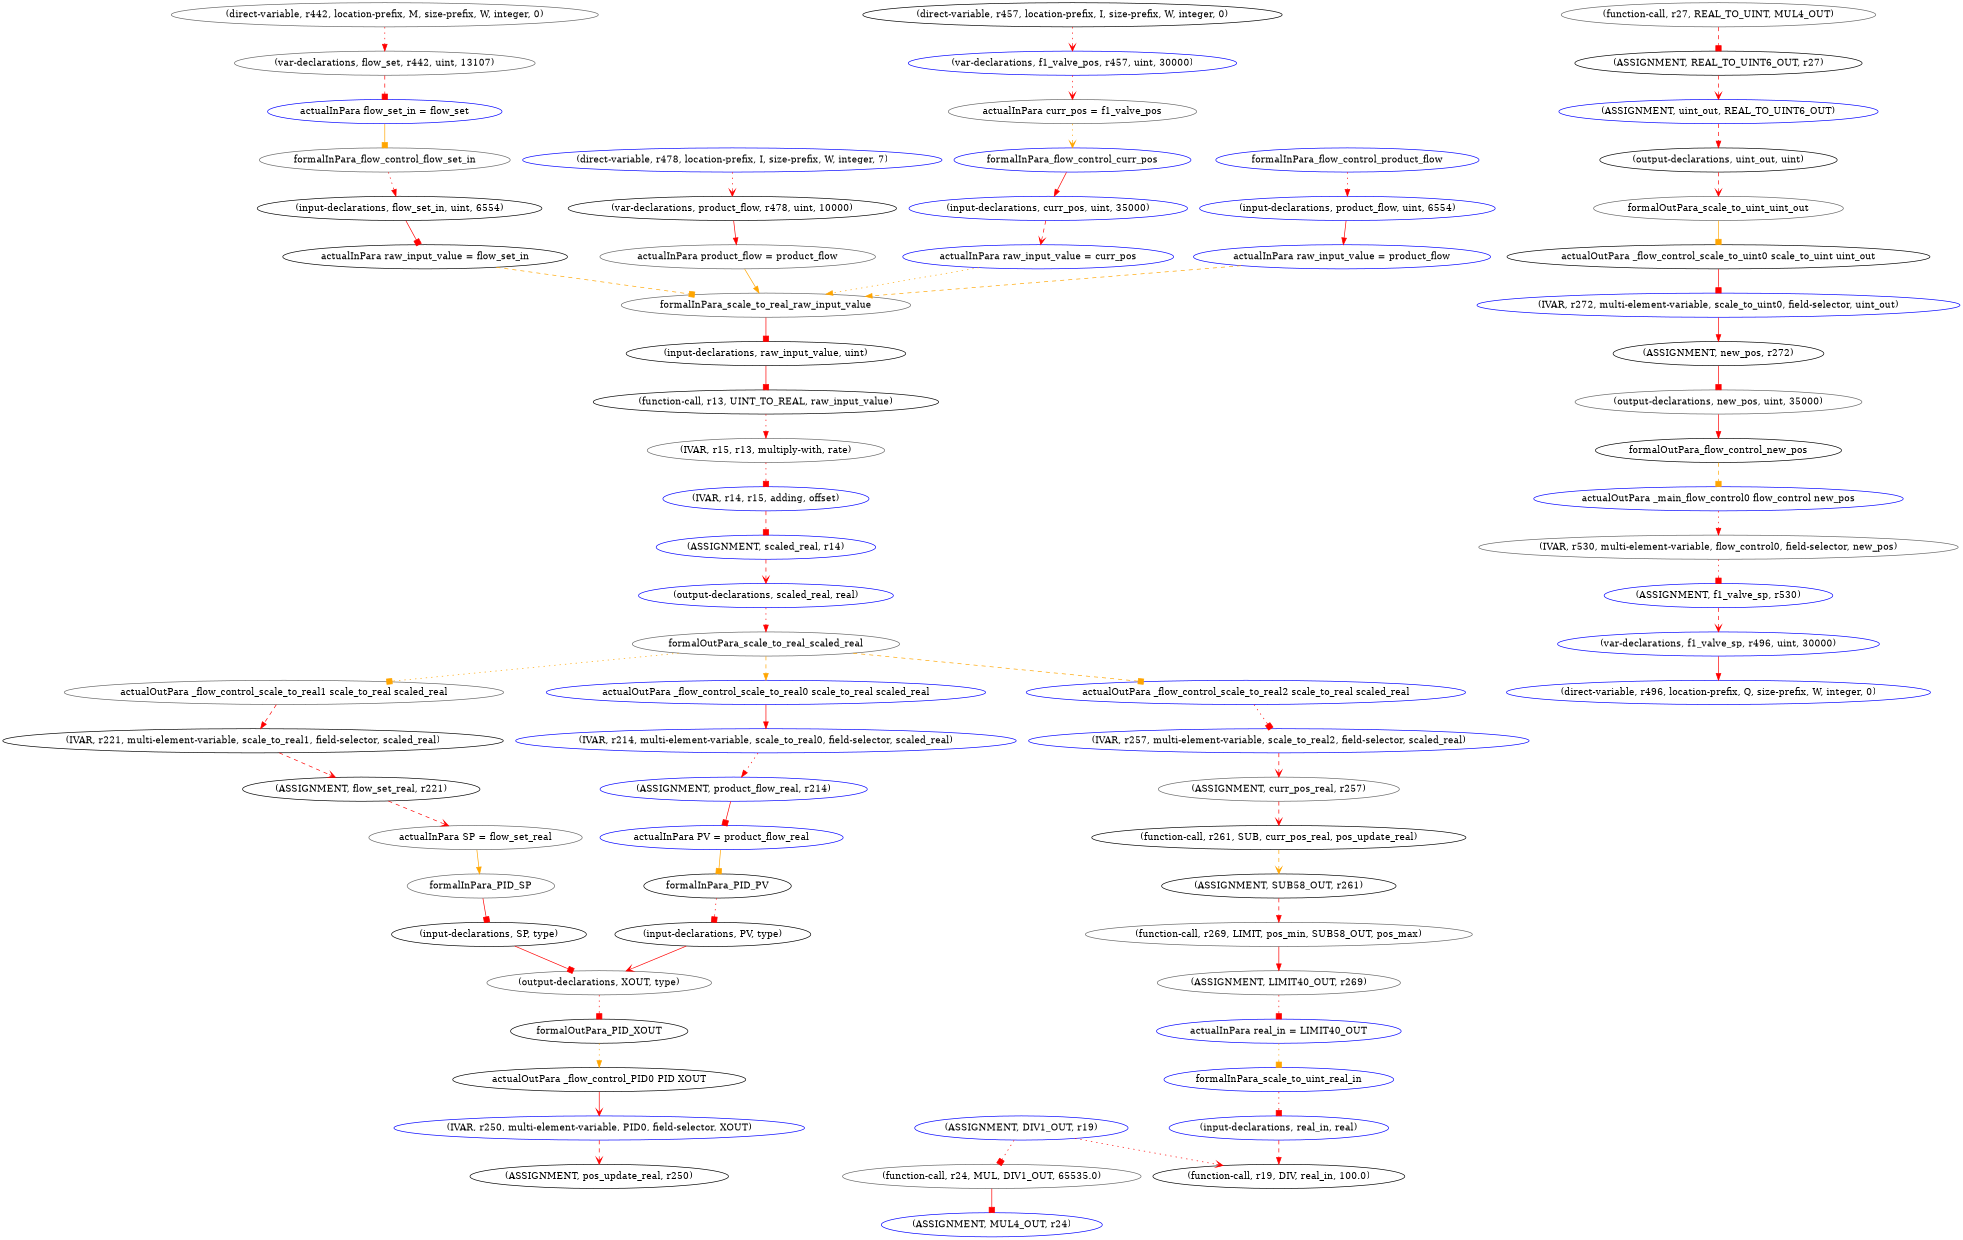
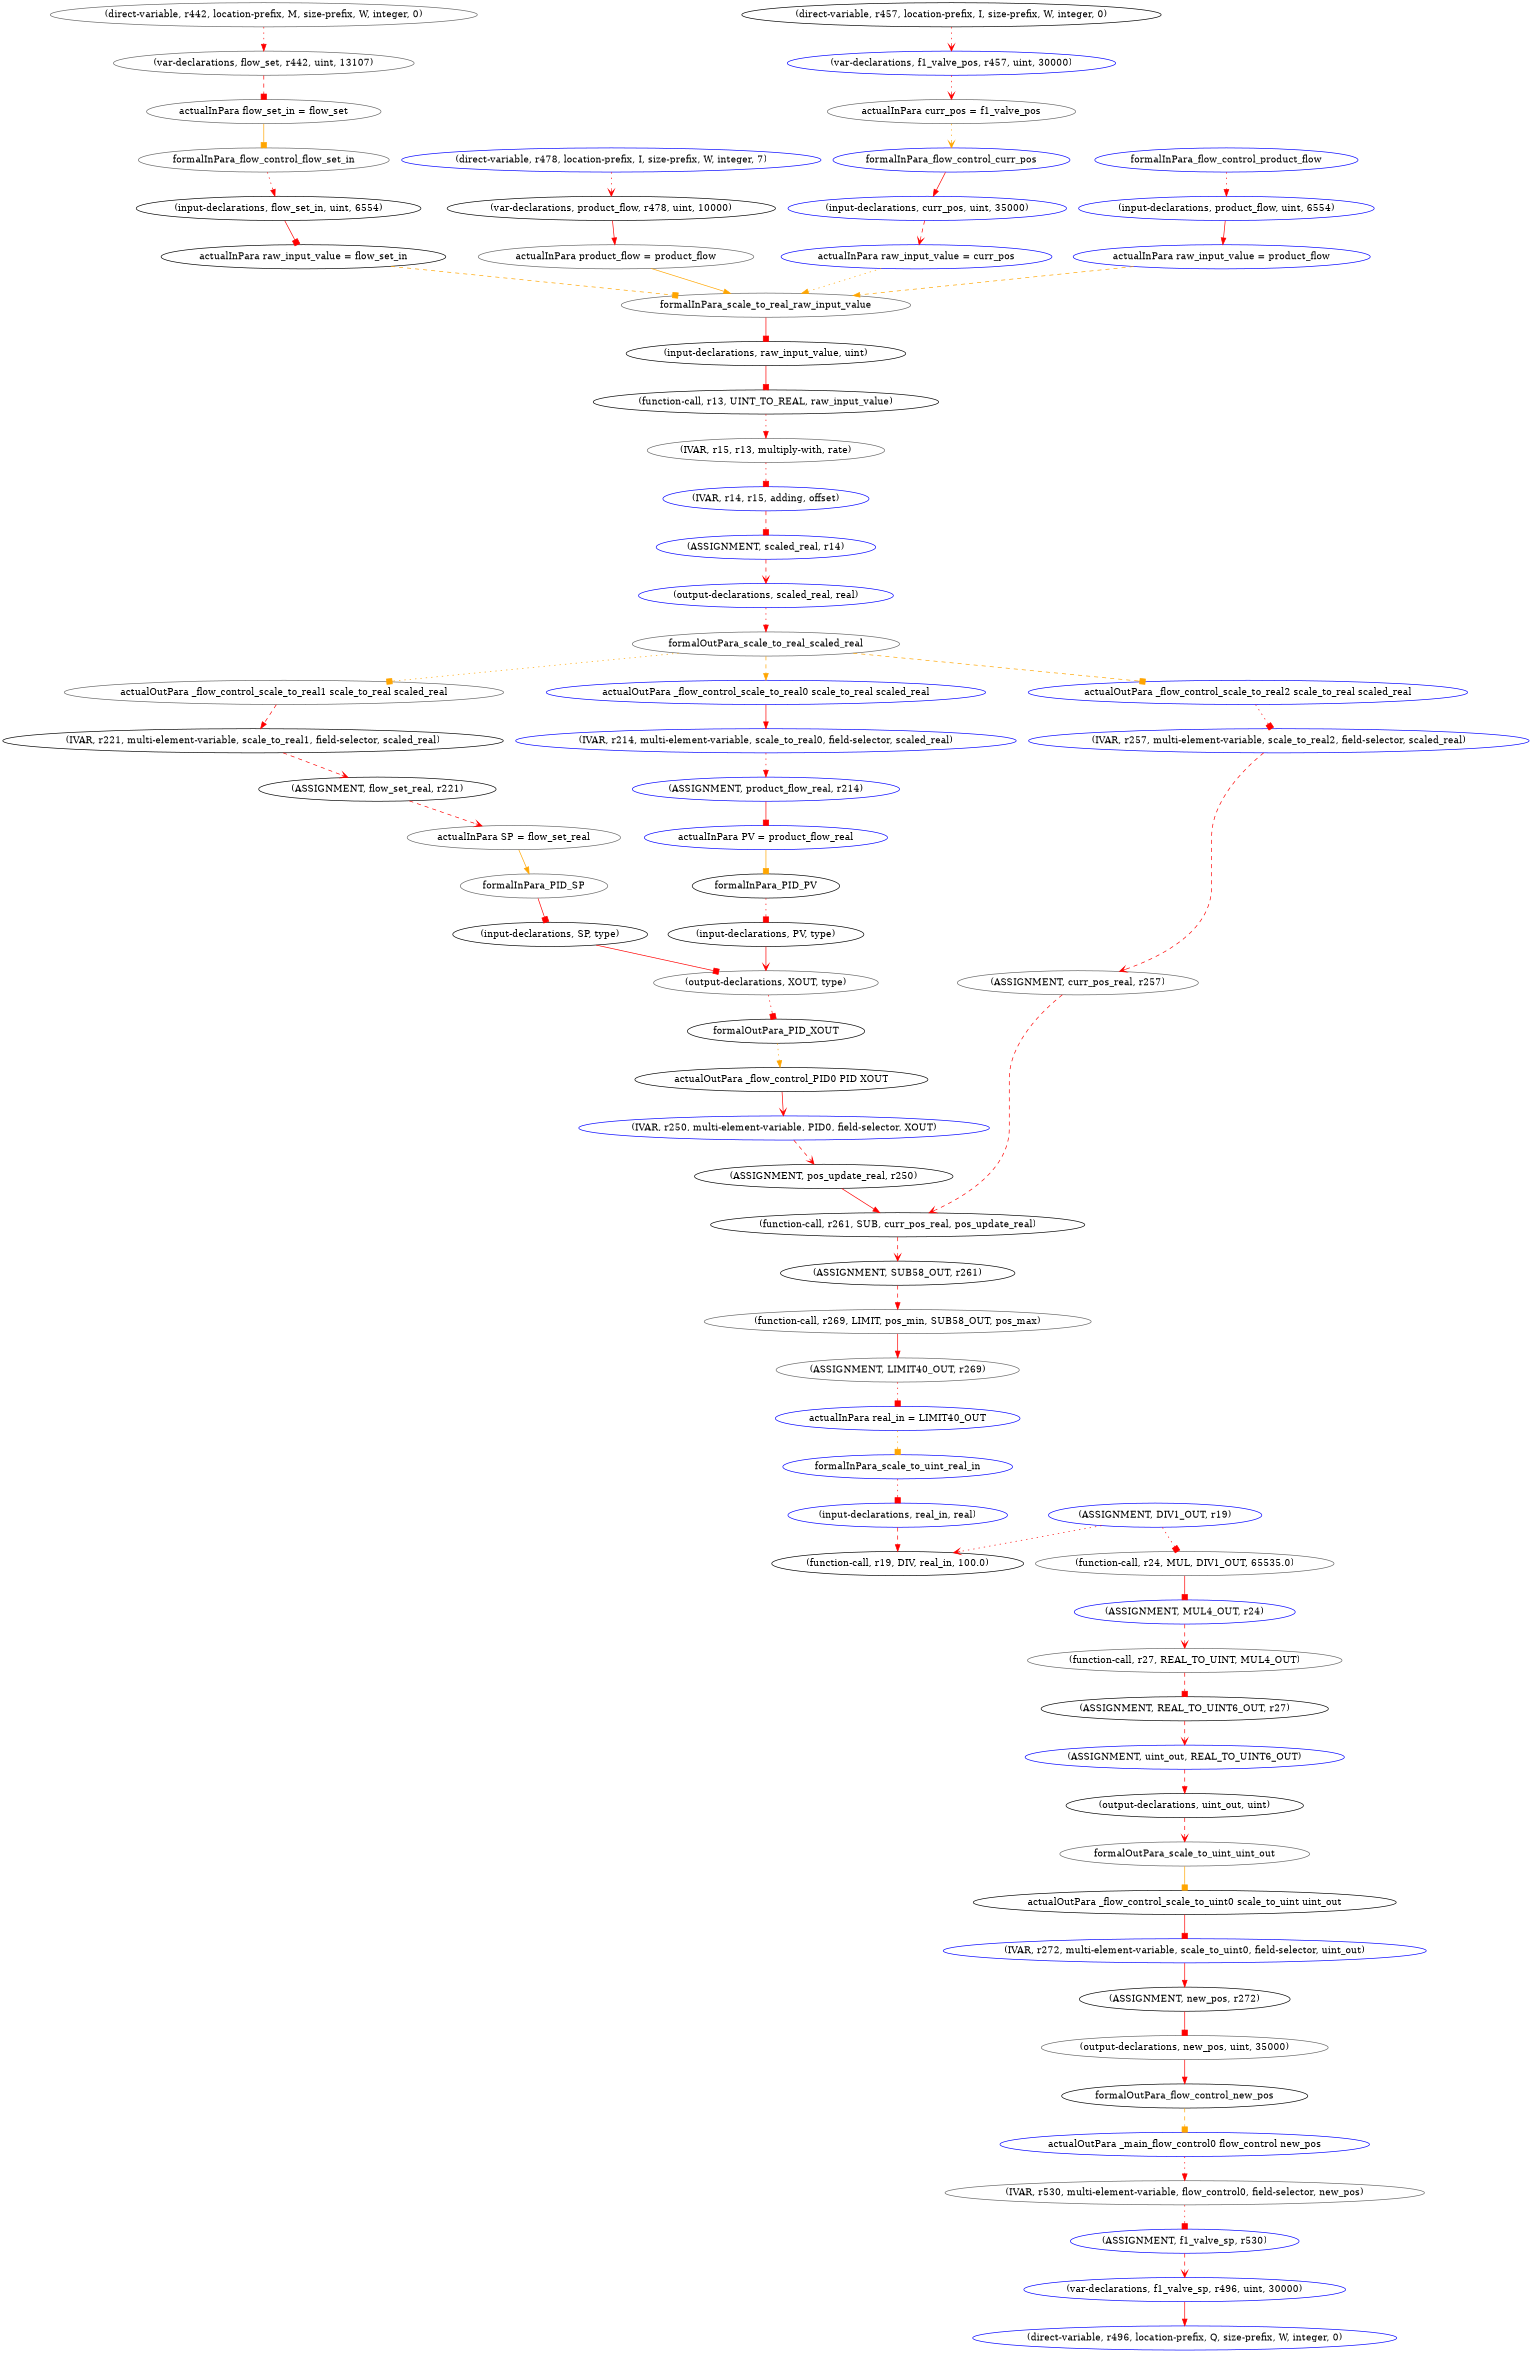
node "actualInPara flow_set_in = flow_set": color blue -> gray40
edge "(function-call, r261, SUB, curr_pos_real, pos_update_real)" -> "(ASSIGNMENT, SUB58_OUT, r261)": color orange -> red
edge "(ASSIGNMENT, pos_update_real, r250)" -> "(function-call, r261, SUB, curr_pos_real, pos_update_real)": added
edge "(ASSIGNMENT, MUL4_OUT, r24)" -> "(function-call, r27, REAL_TO_UINT, MUL4_OUT)": added
